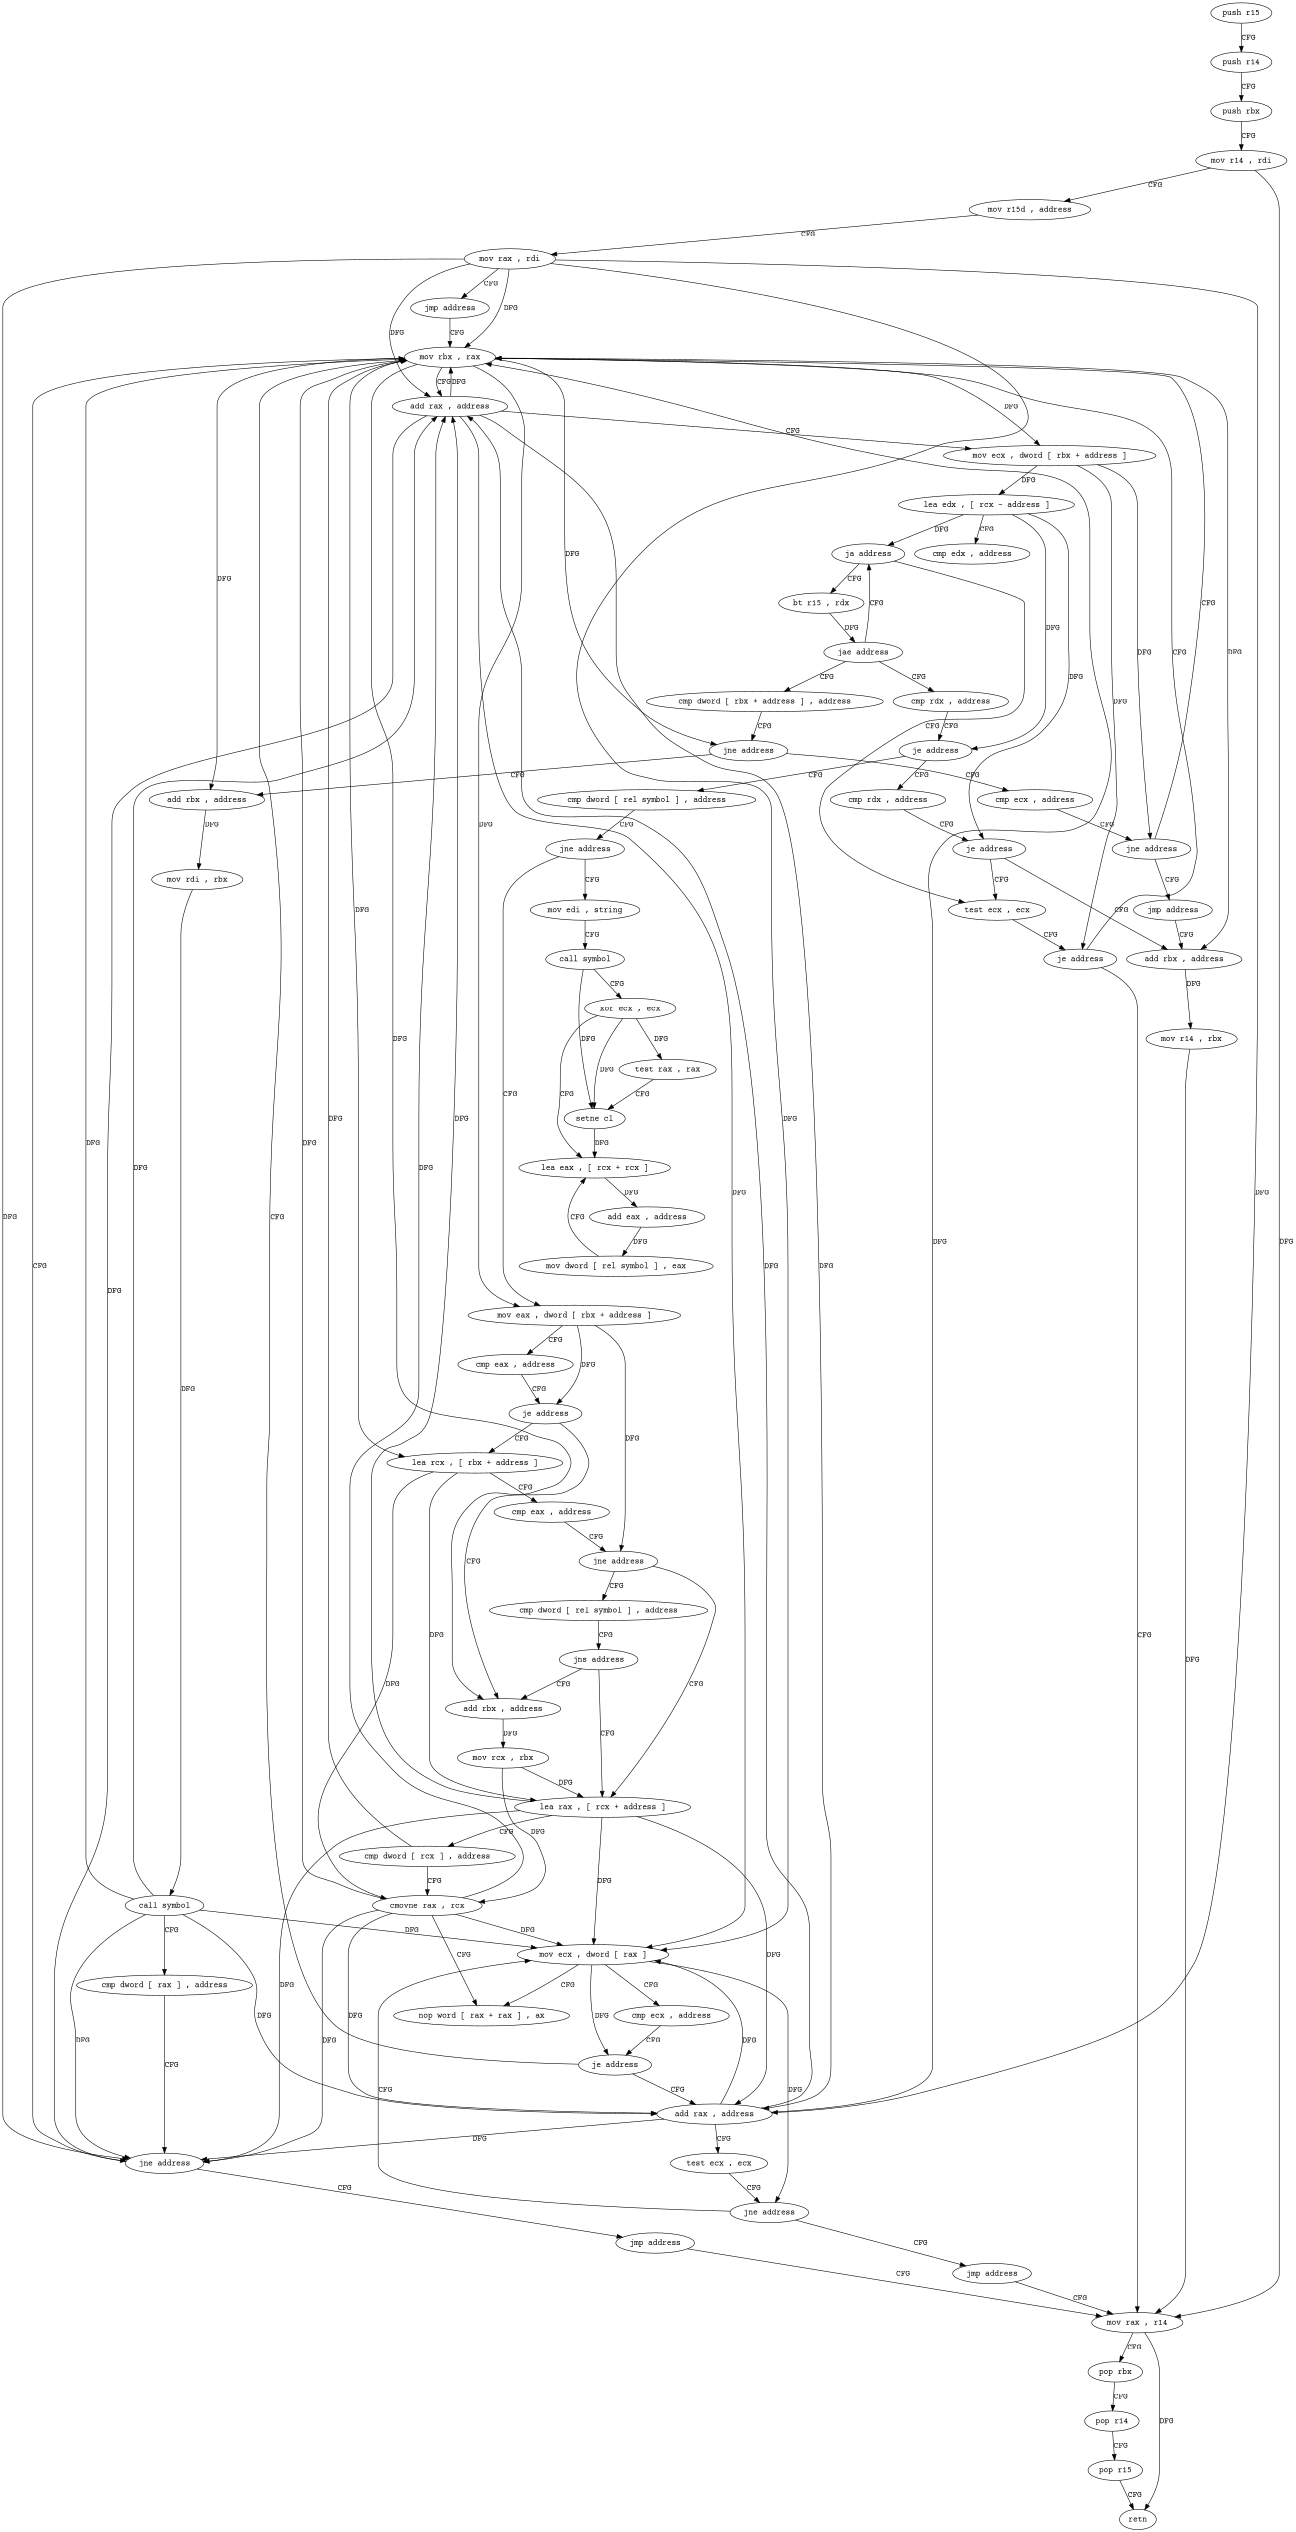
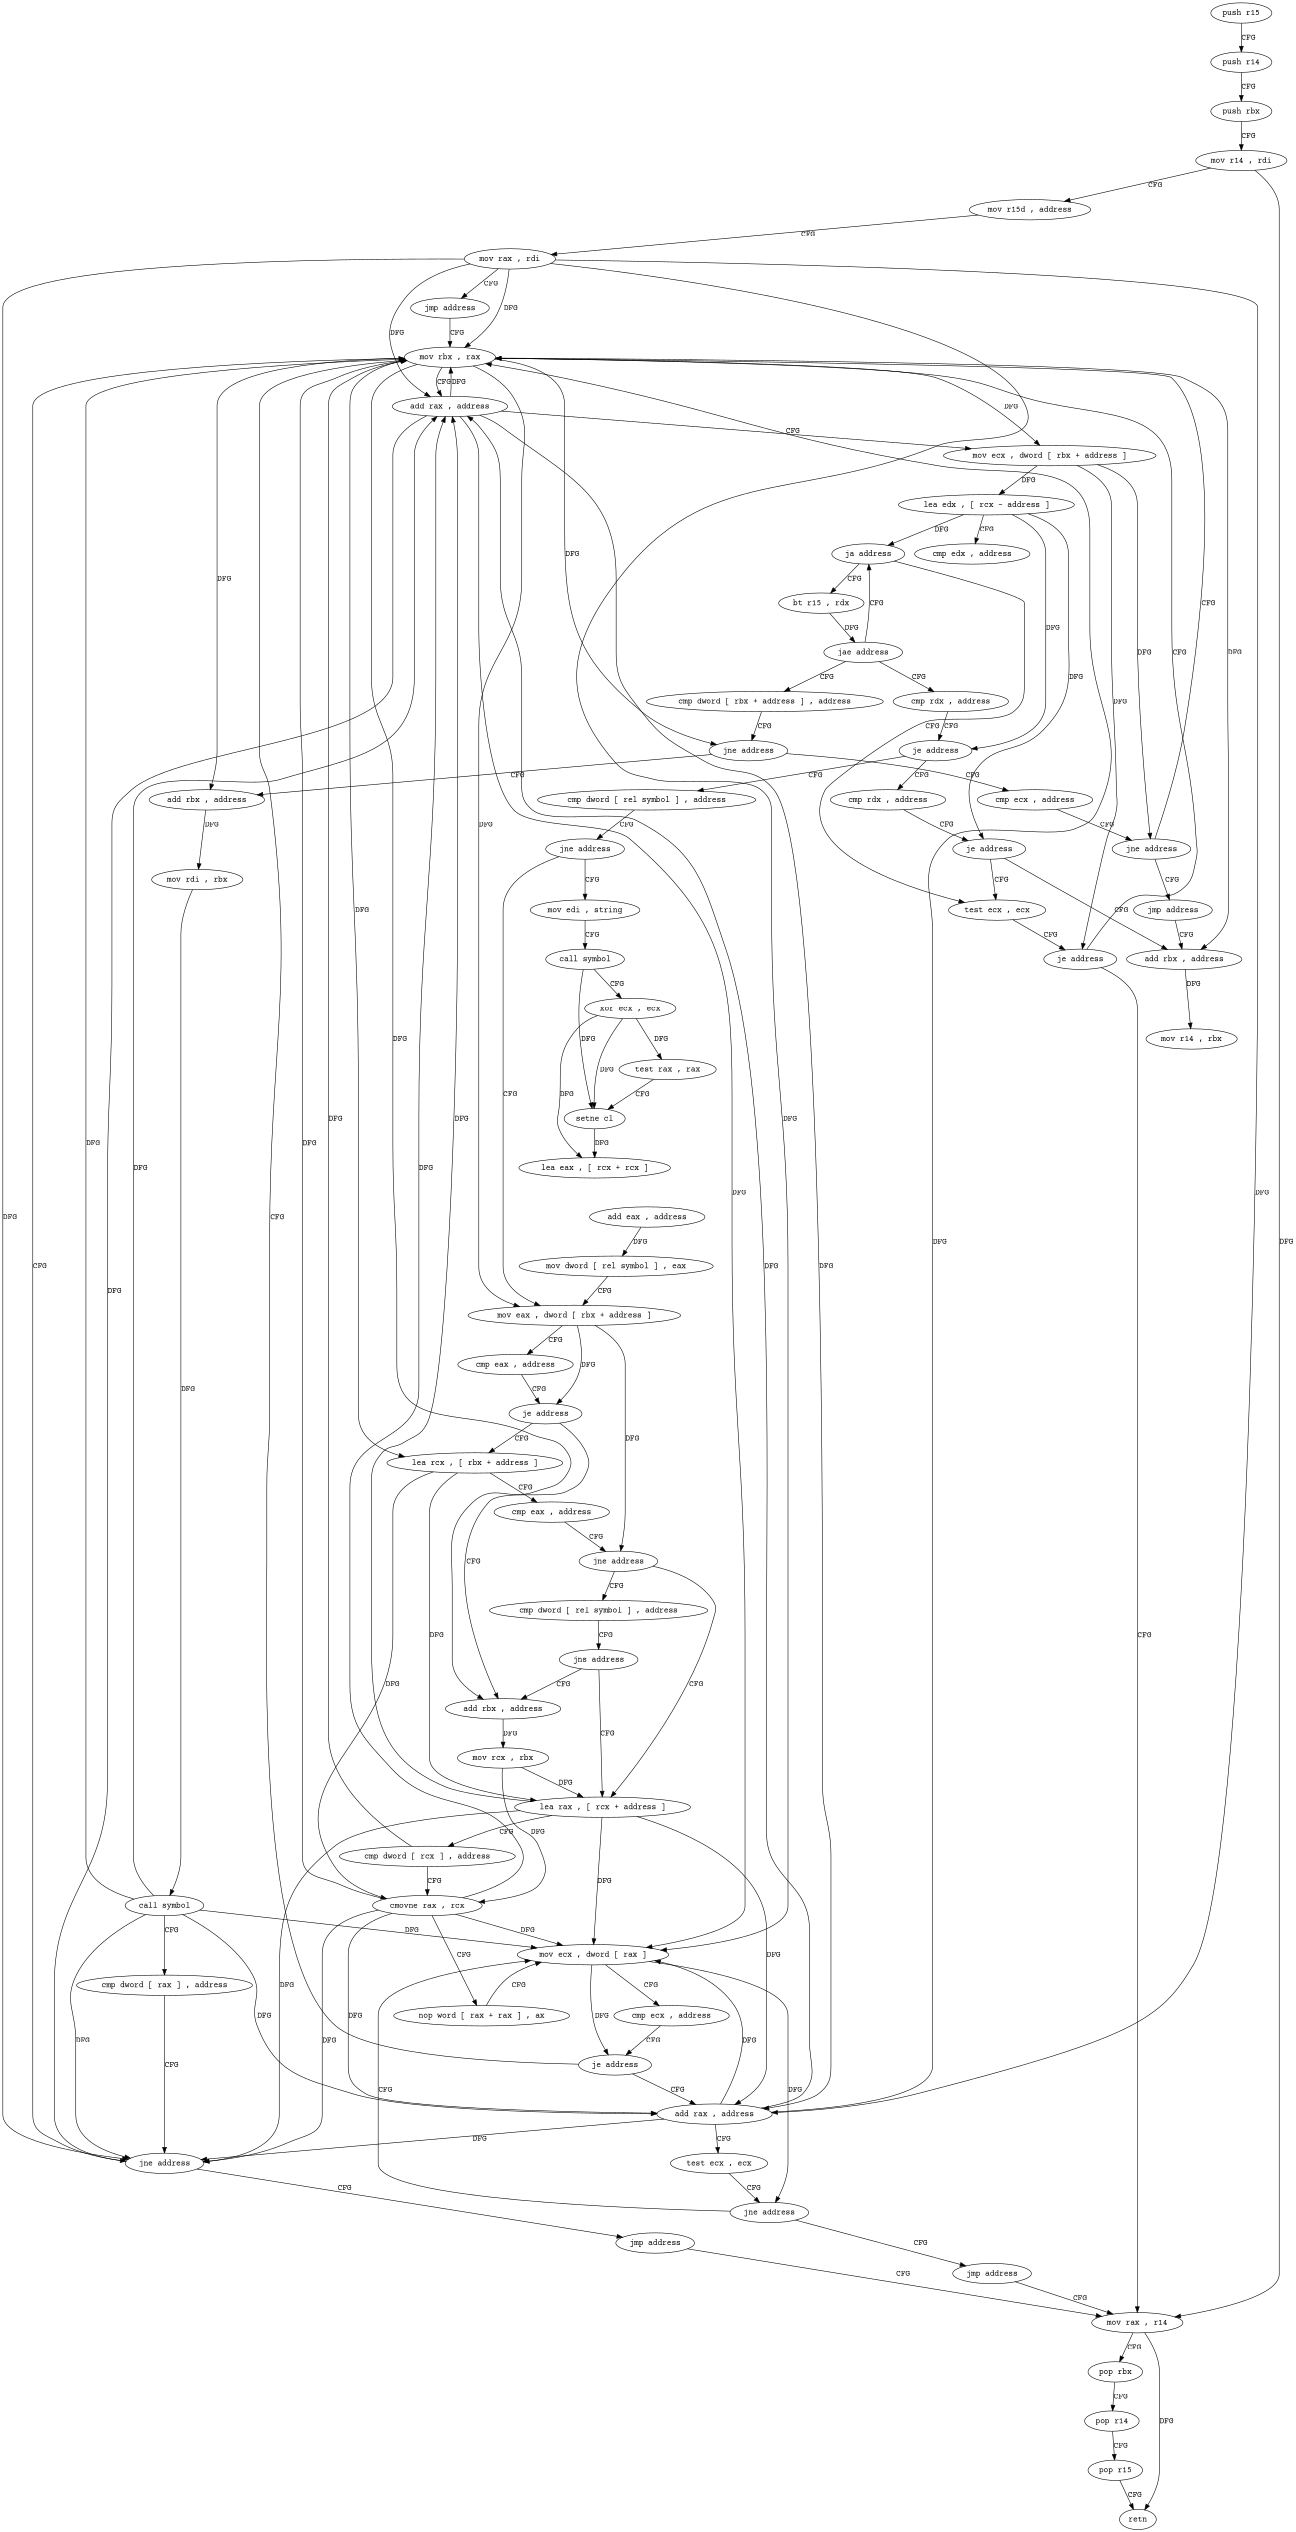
edge "xor ecx , ecx" -> "lea eax , [ rcx + rcx ]": label "CFG" -> "DFG"
edge "lea eax , [ rcx + rcx ]" -> "add eax , address": removed, label "DFG"
edge "mov dword [ rel symbol ] , eax" -> "lea eax , [ rcx + rcx ]": now "mov dword [ rel symbol ] , eax" -> "mov eax , dword [ rbx + address ]"
edge "mov r14 , rbx" -> "mov rax , r14": removed, label "DFG"
edge "mov ecx , dword [ rax ]" -> "nop word [ rax + rax ] , ax": reversed
